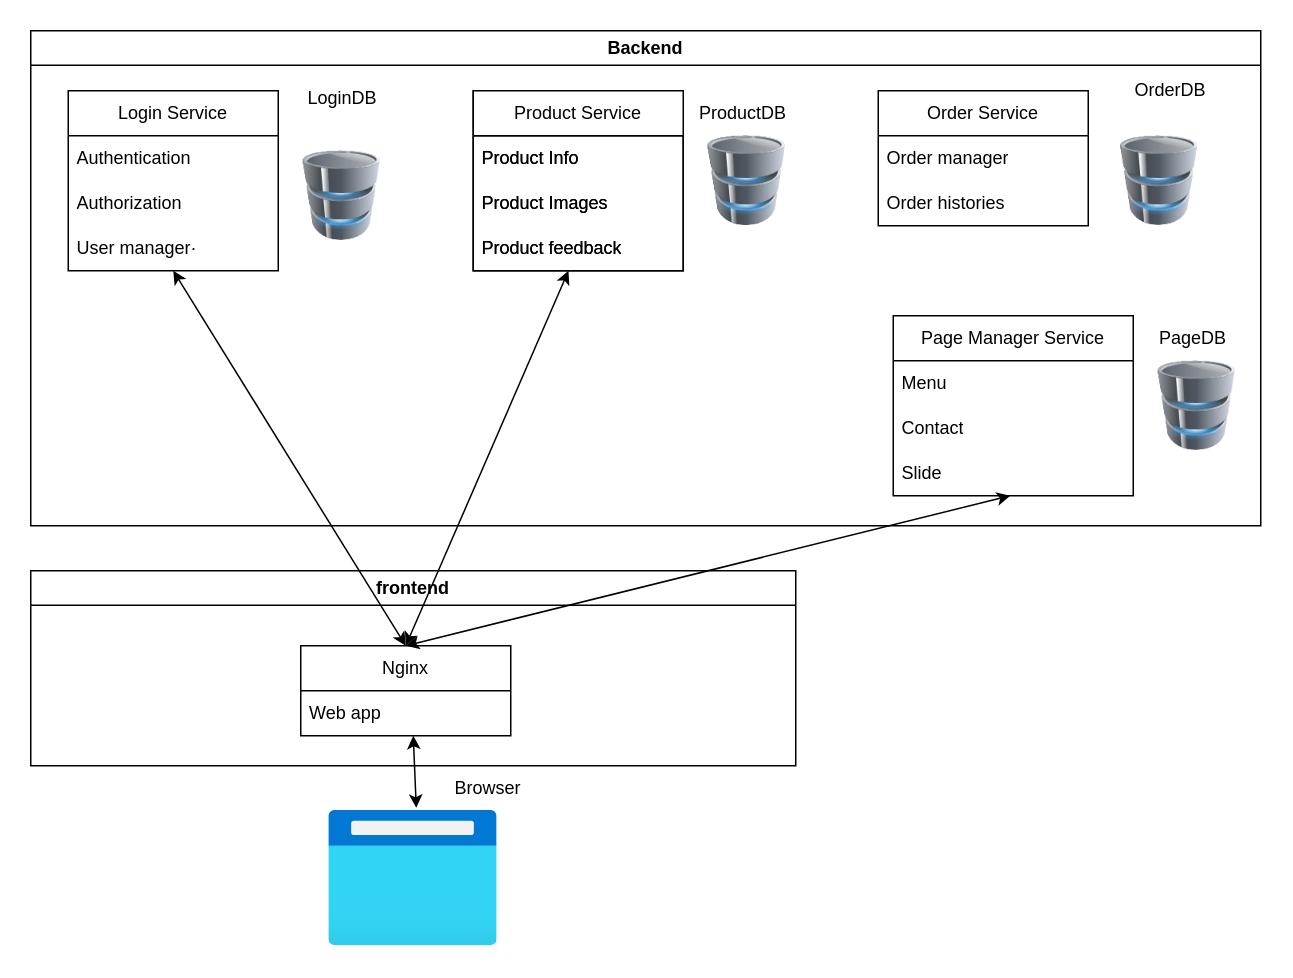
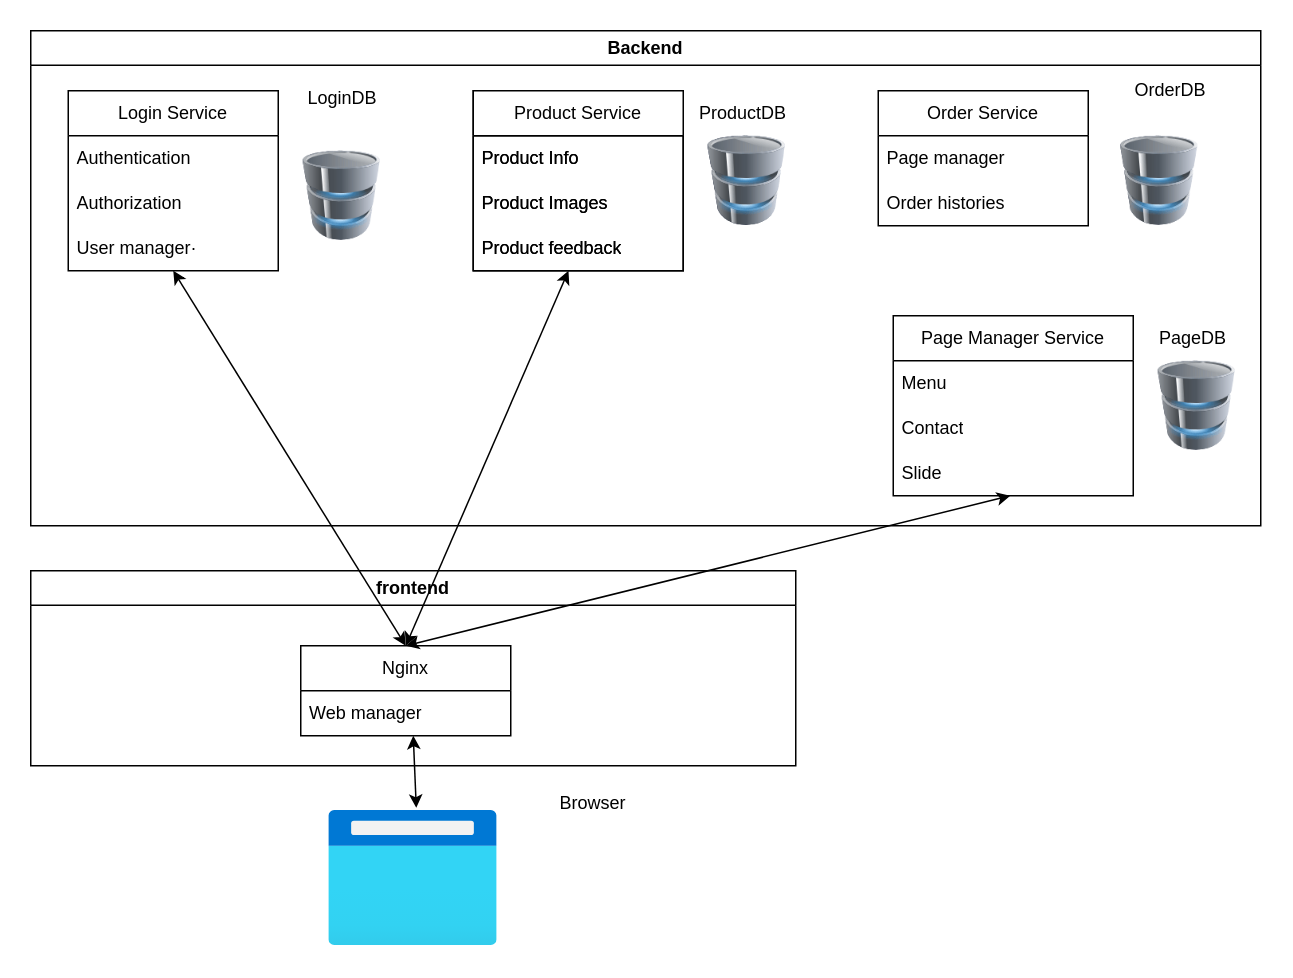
node "Order manager": label "Order manager" -> "Page manager"
node "Web app": label "Web app" -> "Web manager"
node "Browser": moved (488, 788) -> (593, 803)
